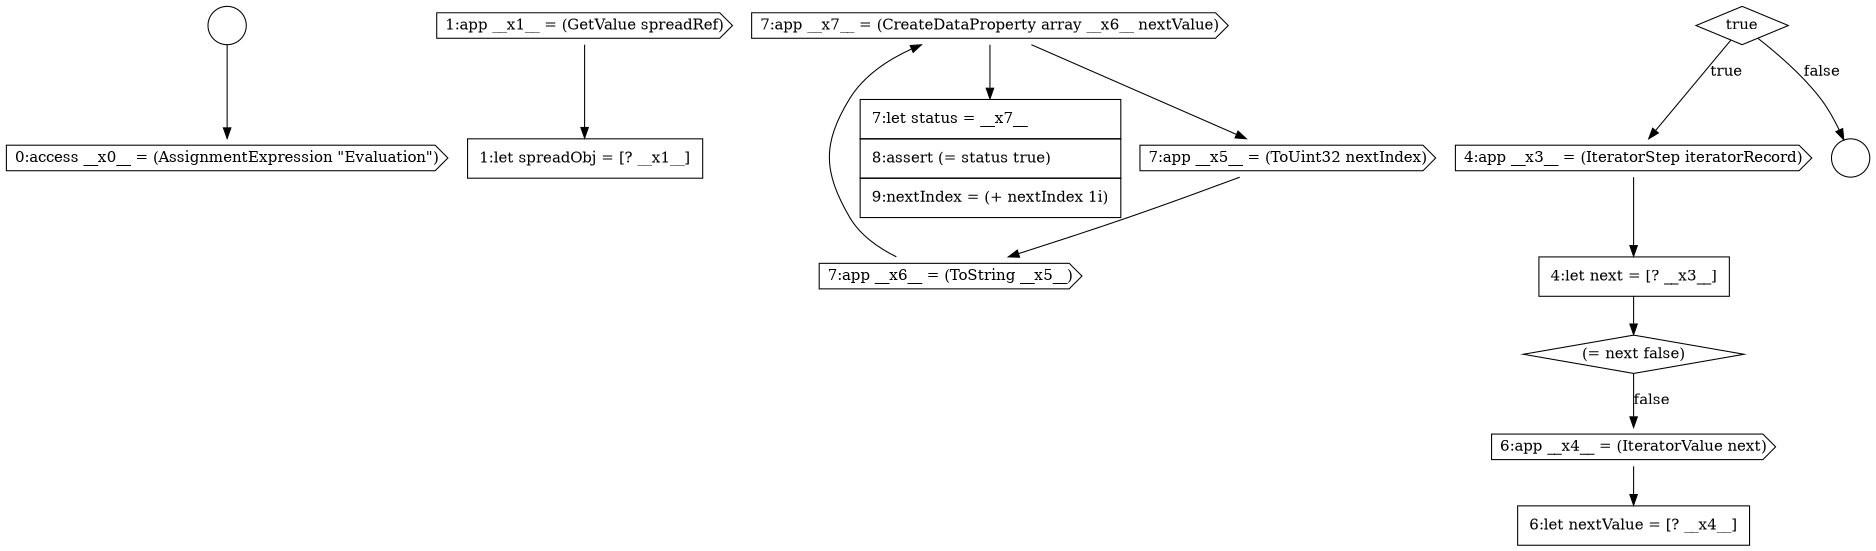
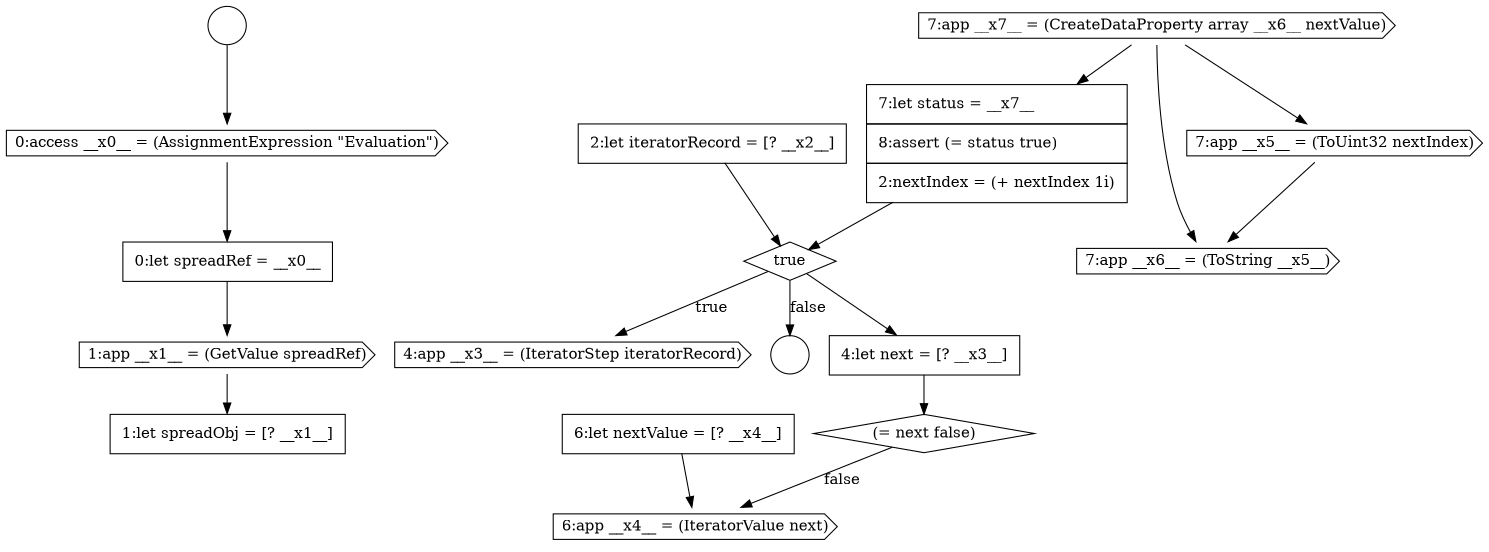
node "2:let iteratorRecord = [? __x2__]": added
edge "7:app __x6__ = (ToString __x5__)" -> "7:app __x7__ = (CreateDataProperty array __x6__ nextValue)": reversed
node "7:let status = __x7__": text "9:nextIndex = (+ nextIndex 1i)" -> "2:nextIndex = (+ nextIndex 1i)"
edge "4:app __x3__ = (IteratorStep iteratorRecord)" -> "4:let next = [? __x3__]": now "true" -> "4:let next = [? __x3__]"
edge "7:let status = __x7__" -> "true": added
node "0:let spreadRef = __x0__": added
edge "6:app __x4__ = (IteratorValue next)" -> "6:let nextValue = [? __x4__]": reversed
